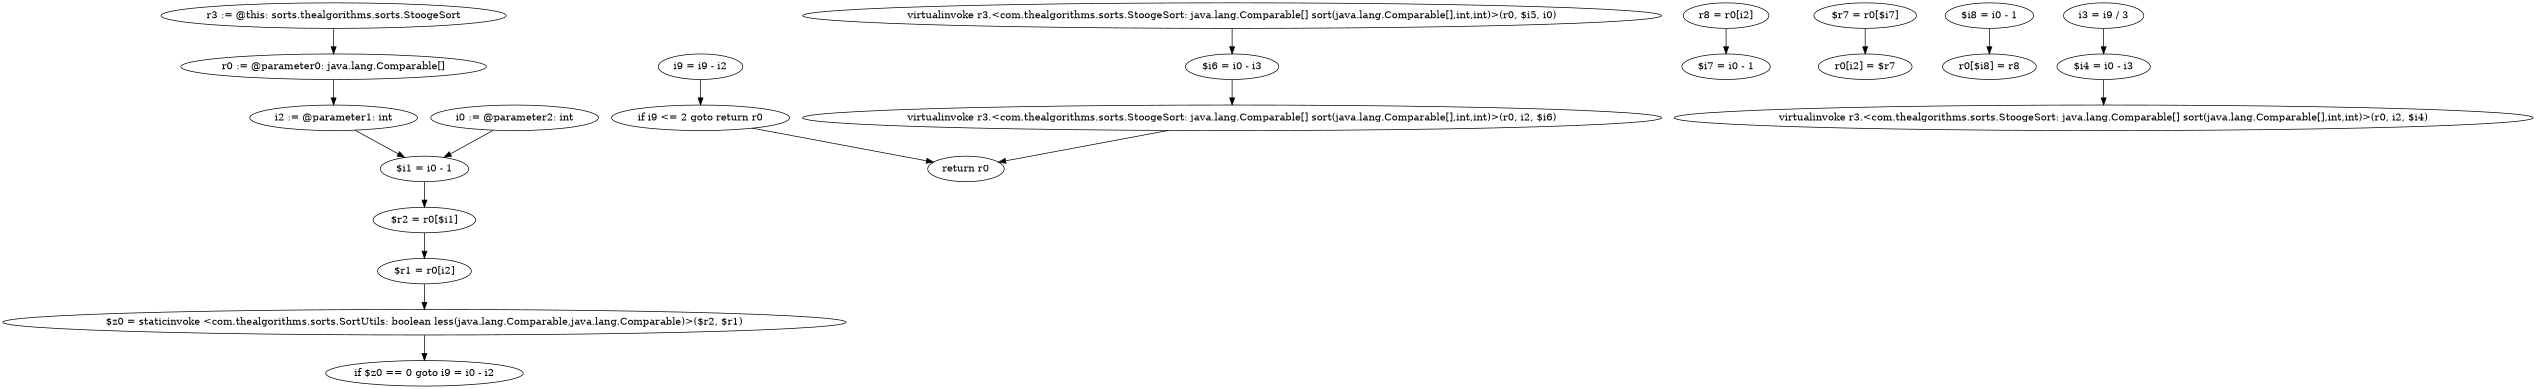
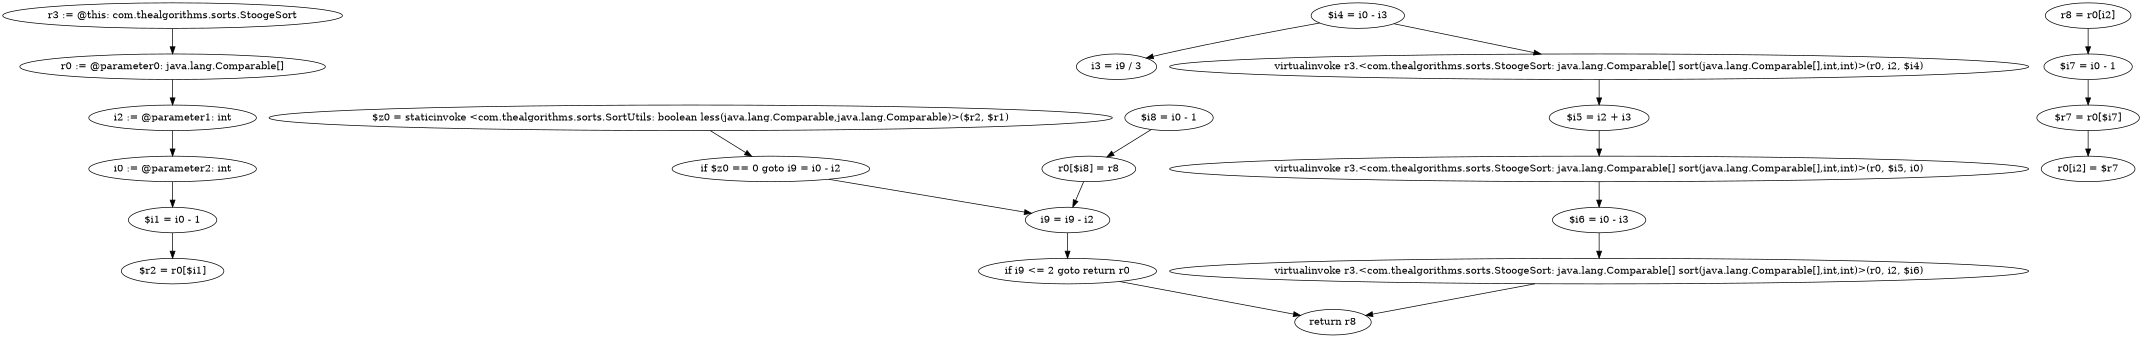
node "r3 := @this: sorts.thealgorithms.sorts.StoogeSort": label "r3 := @this: sorts.thealgorithms.sorts.StoogeSort" -> "r3 := @this: com.thealgorithms.sorts.StoogeSort"
edge "i3 = i9 / 3" -> "$i4 = i0 - i3": reversed
edge "$i7 = i0 - 1" -> "$r7 = r0[$i7]": added
node "$i5 = i2 + i3": added
edge "i2 := @parameter1: int" -> "$i1 = i0 - 1": now "i2 := @parameter1: int" -> "i0 := @parameter2: int"
node "return r0": label "return r0" -> "return r8"
edge "r0[$i8] = r8" -> "i9 = i9 - i2": added
edge "if $z0 == 0 goto i9 = i0 - i2" -> "i9 = i9 - i2": added
node "$r1 = r0[i2]": removed
